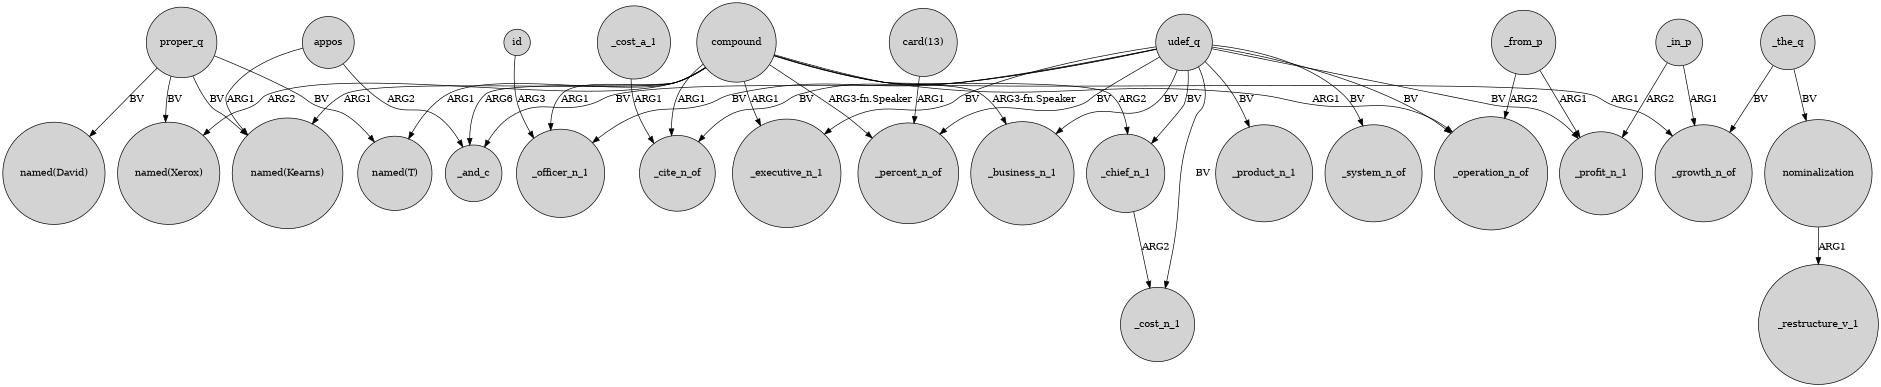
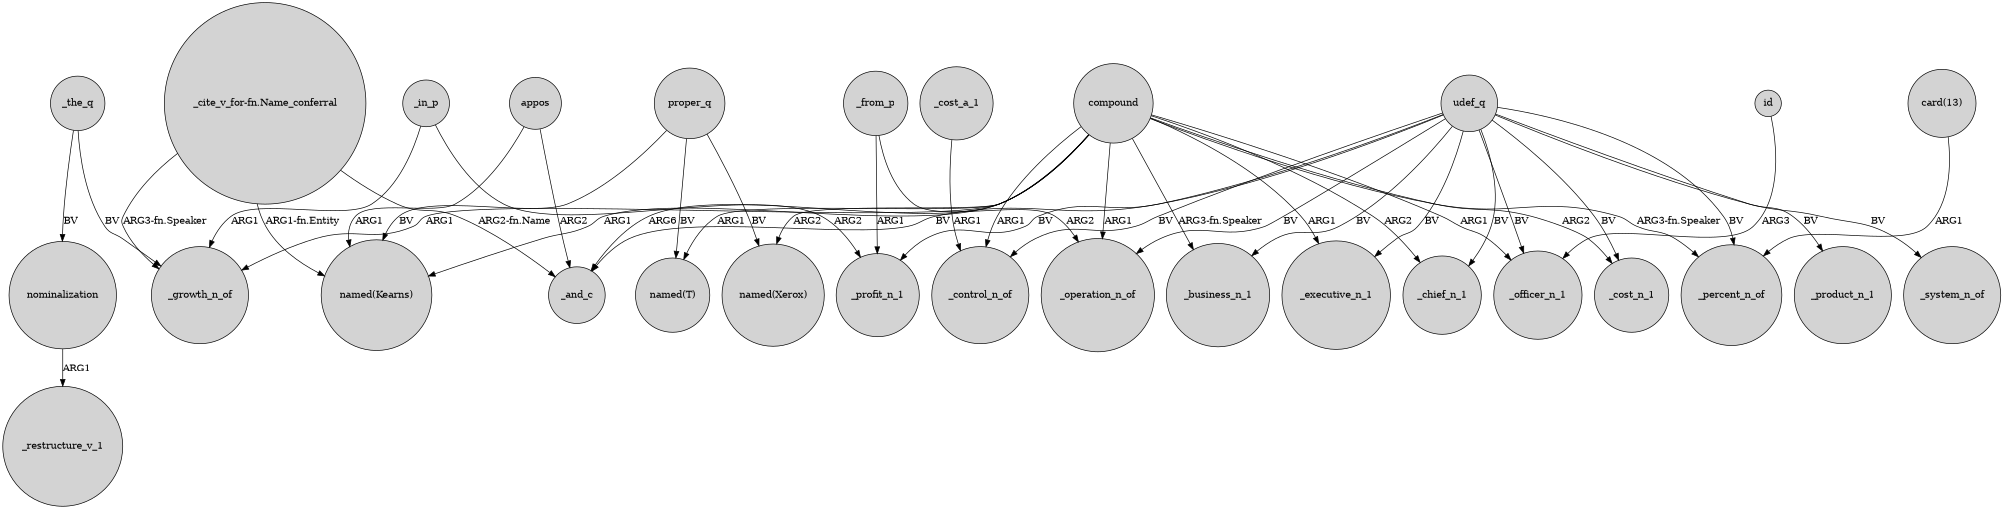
node "_cite_v_for-fn.Name_conferral": added
node "named(David)": removed
node "_cite_n_of": label "_cite_n_of" -> "_control_n_of"
edge "_chief_n_1" -> "_cost_n_1": now "compound" -> "_cost_n_1"
